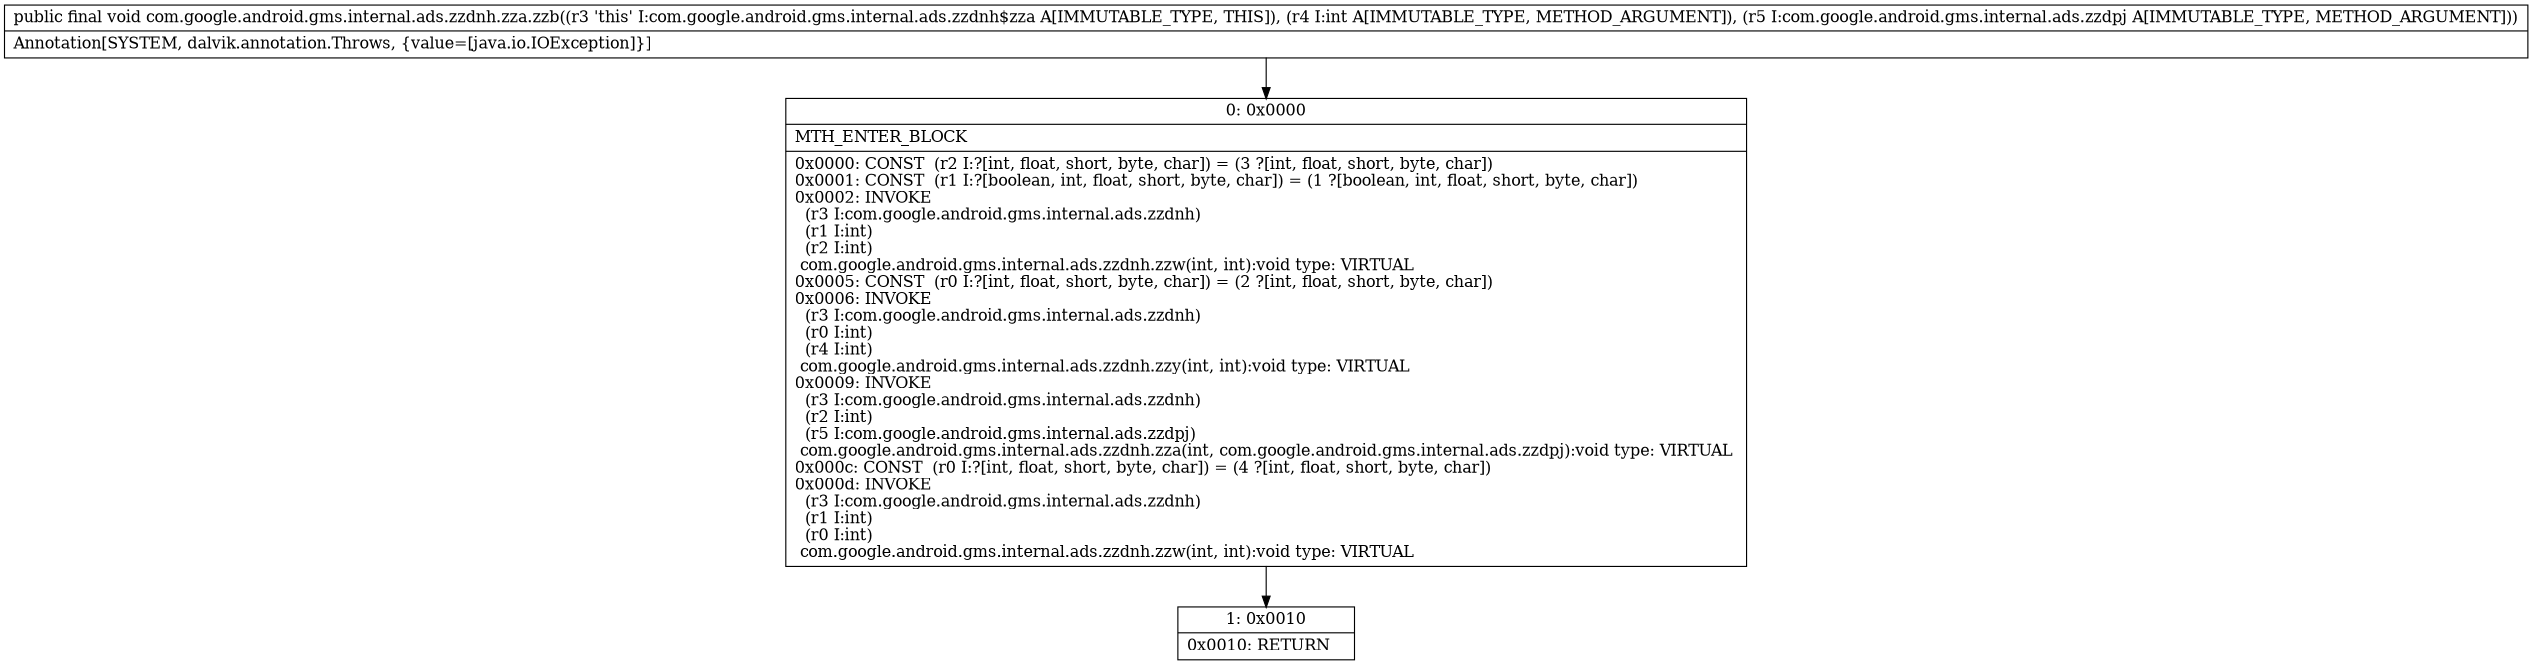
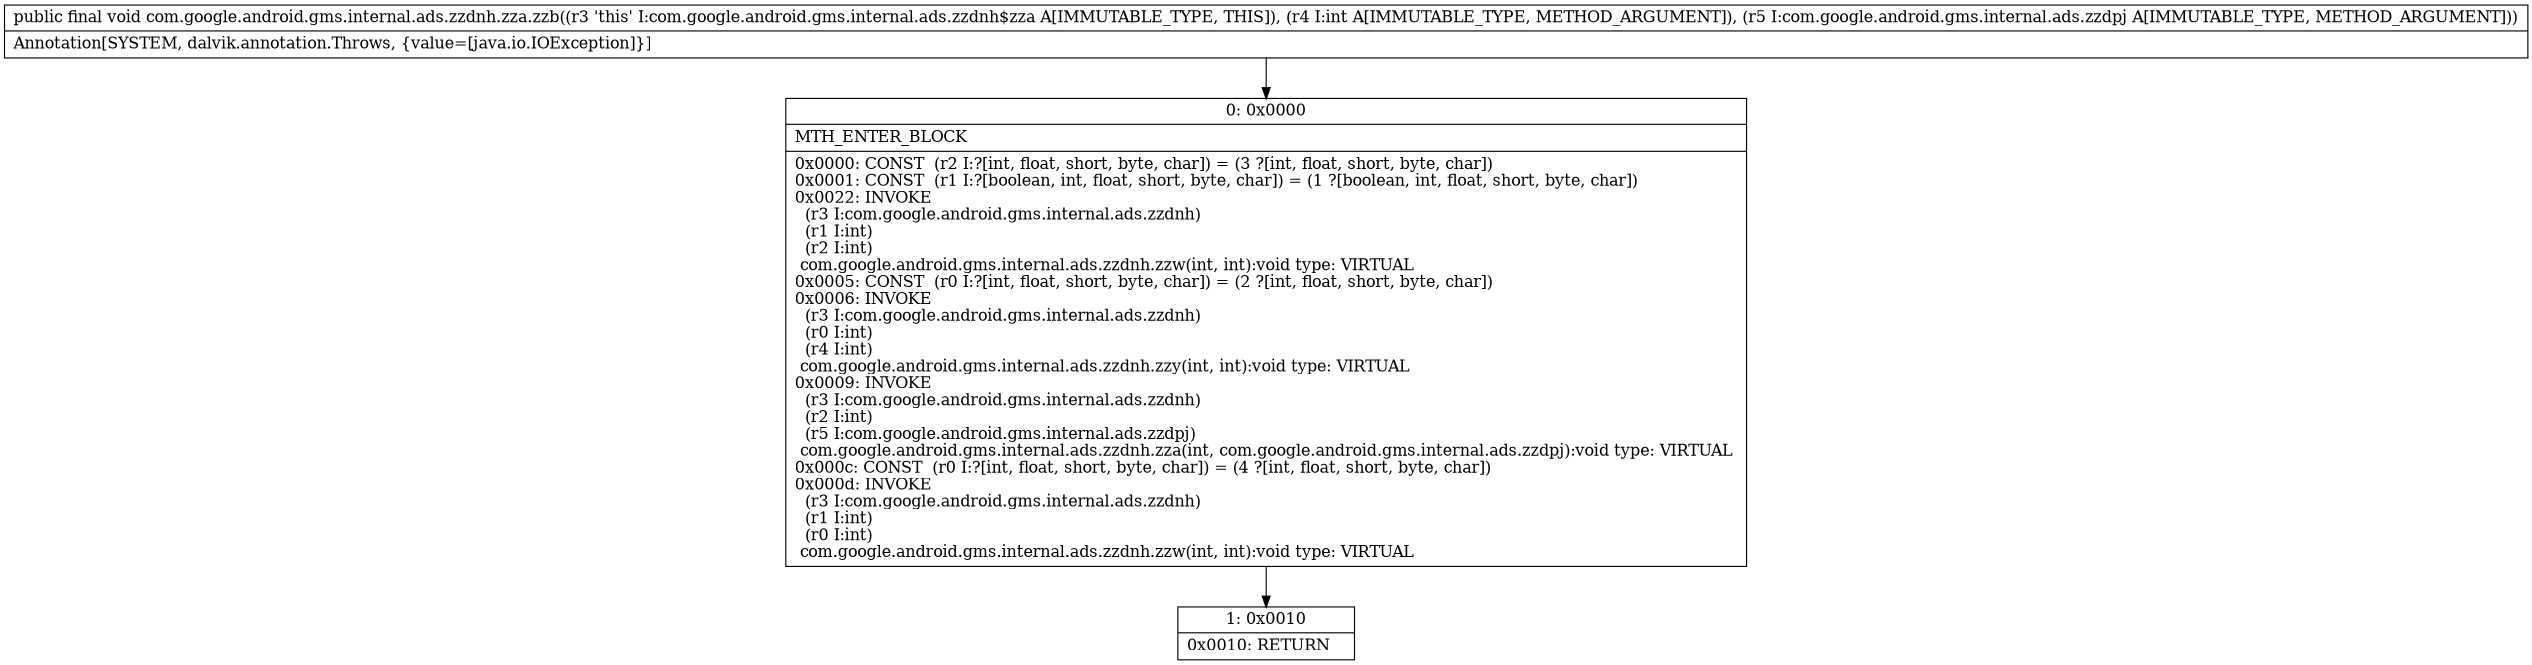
node "0: 0x0000": text "0x0002: INVOKE" -> "0x0022: INVOKE"
